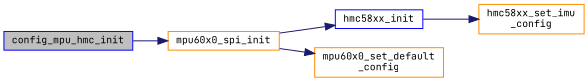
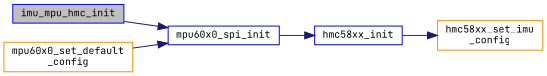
node "config_mpu_hmc_init": label "config_mpu_hmc_init" -> "imu_mpu_hmc_init"
node "mpu60x0_spi_init": color darkorange -> blue
edge "mpu60x0_spi_init" -> "mpu60x0_set_default _config": reversed
